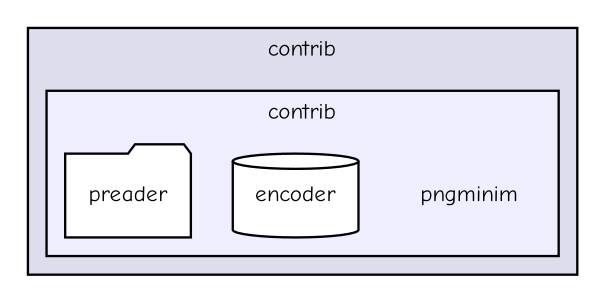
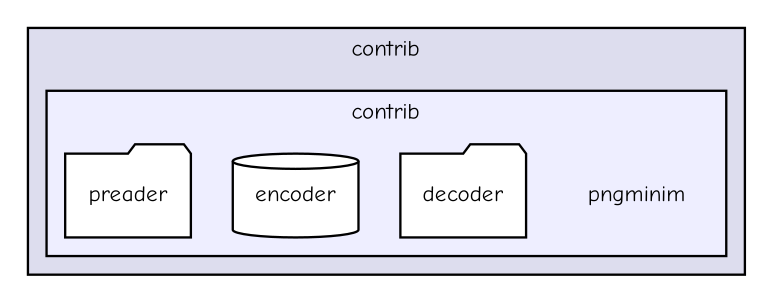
node "decoder": added
